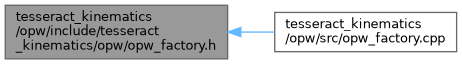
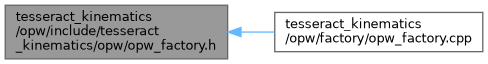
node "tesseract_kinematics /opw/src/opw_factory.cpp": label "tesseract_kinematics /opw/src/opw_factory.cpp" -> "tesseract_kinematics /opw/factory/opw_factory.cpp"
